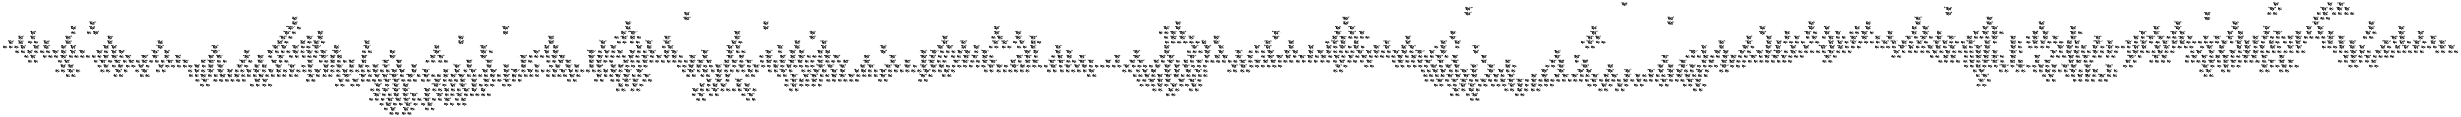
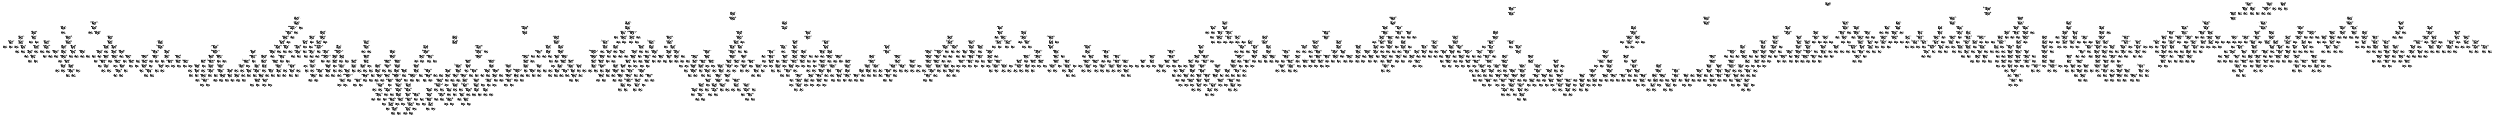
node "HuntLic <= 0.448 mse = 0.014 samples = 7 value = 4.517": added
node "GunsAmmo <= 0.691 mse = 0.088 samples = 5 value = 3.6": removed
